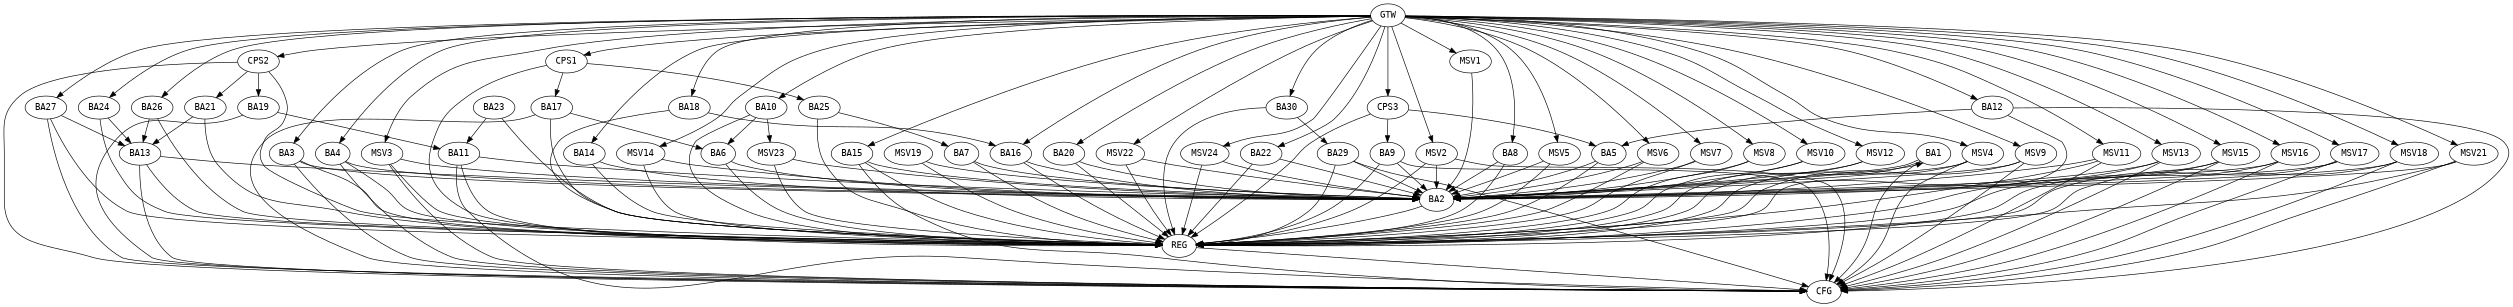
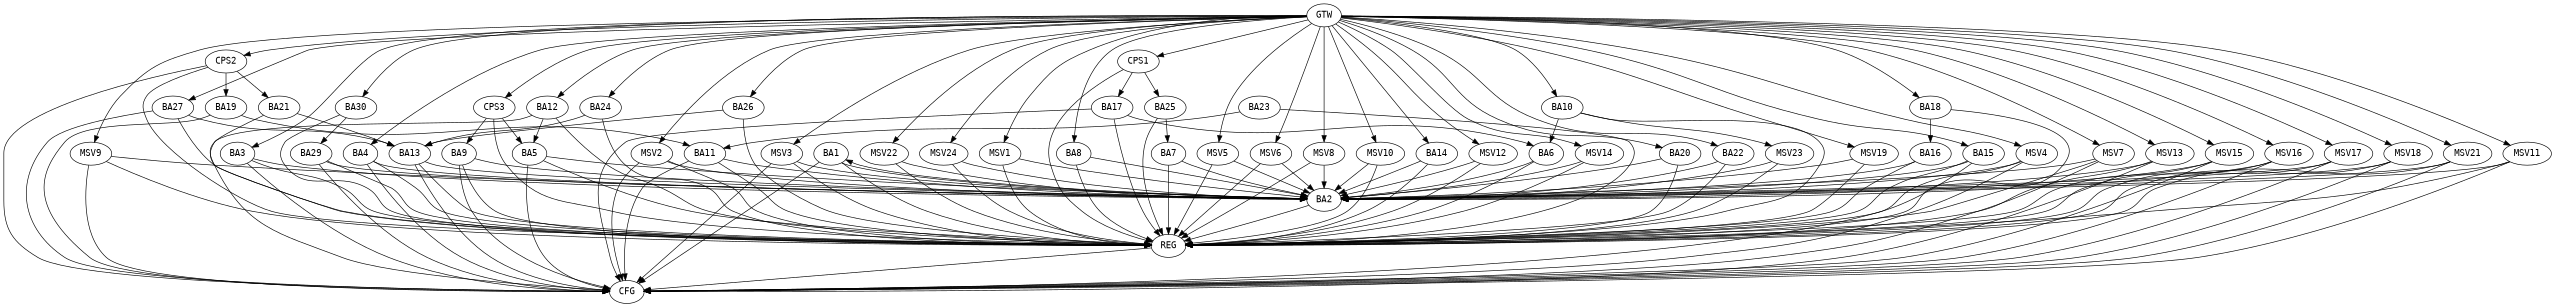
edge "GTW" -> "BA16": now "GTW" -> "MSV19"
edge "MSV1" -> "REG": added
edge "BA5" -> "CFG": added
edge "MSV7" -> "CFG": added
